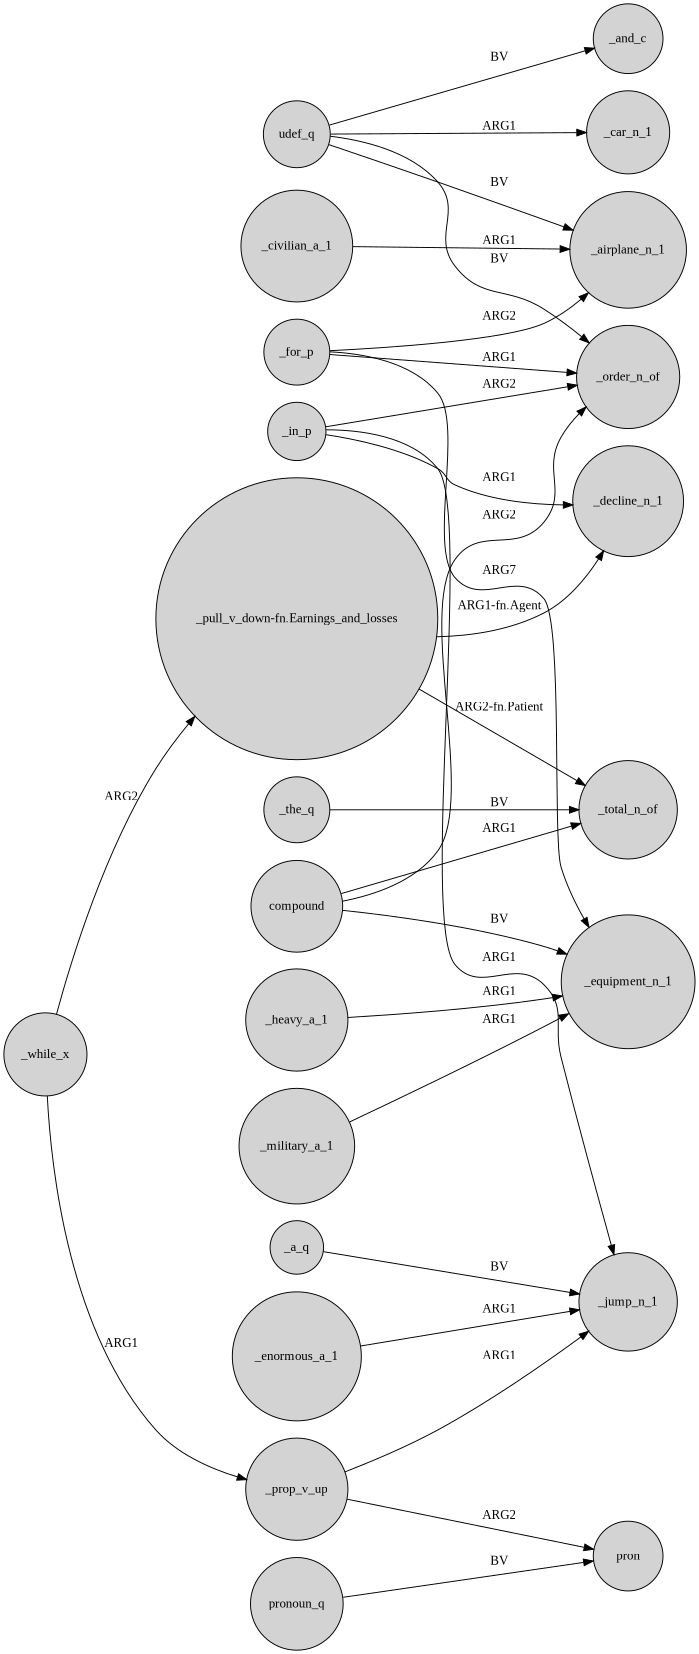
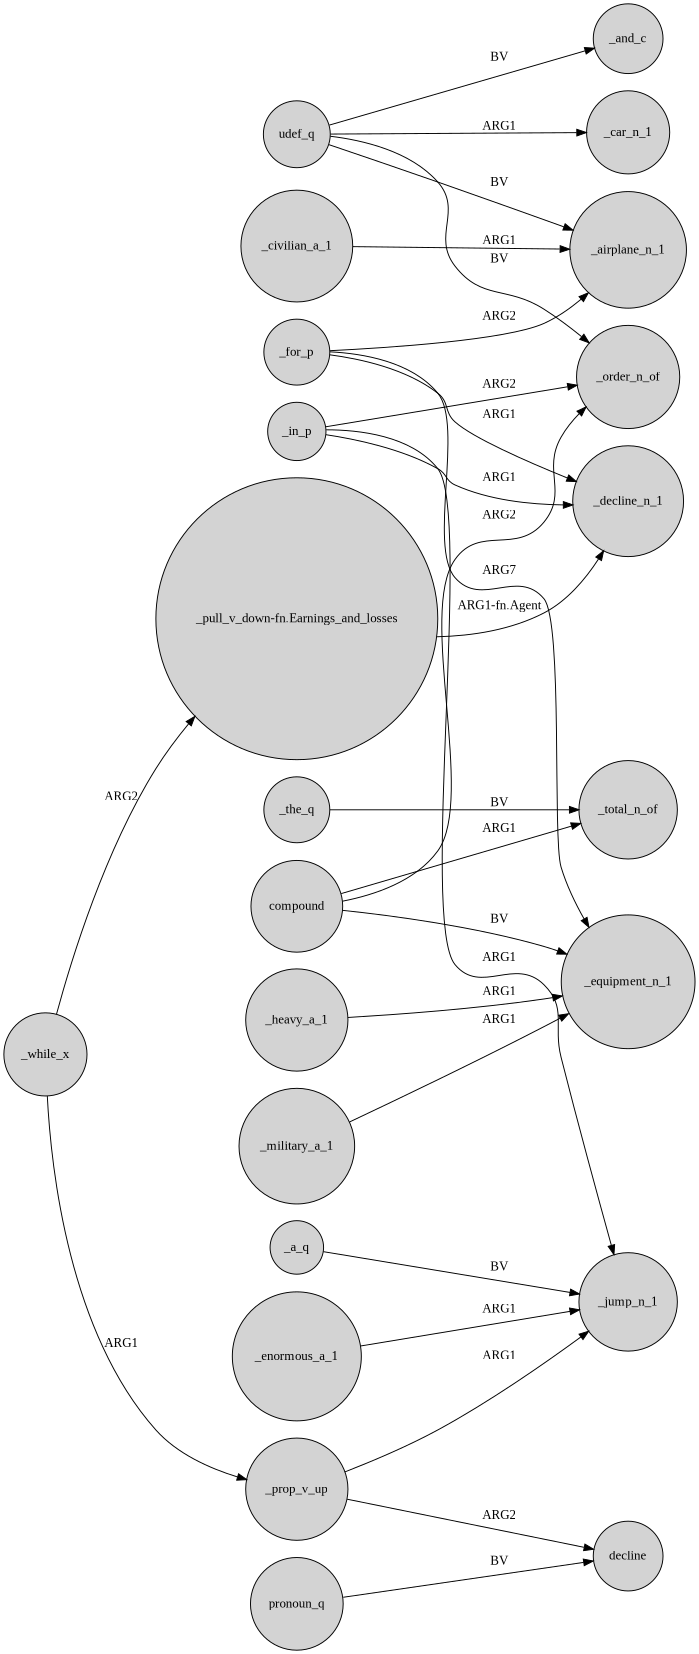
edge "_for_p" -> "_order_n_of": now "_for_p" -> "_decline_n_1"
edge "_pull_v_down-fn.Earnings_and_losses" -> "_total_n_of": removed, label "ARG2-fn.Patient"
node "pron": label "pron" -> "decline"
